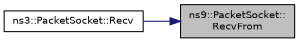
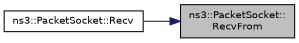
node "ns9::PacketSocket:: RecvFrom": label "ns9::PacketSocket:: RecvFrom" -> "ns3::PacketSocket:: RecvFrom"
